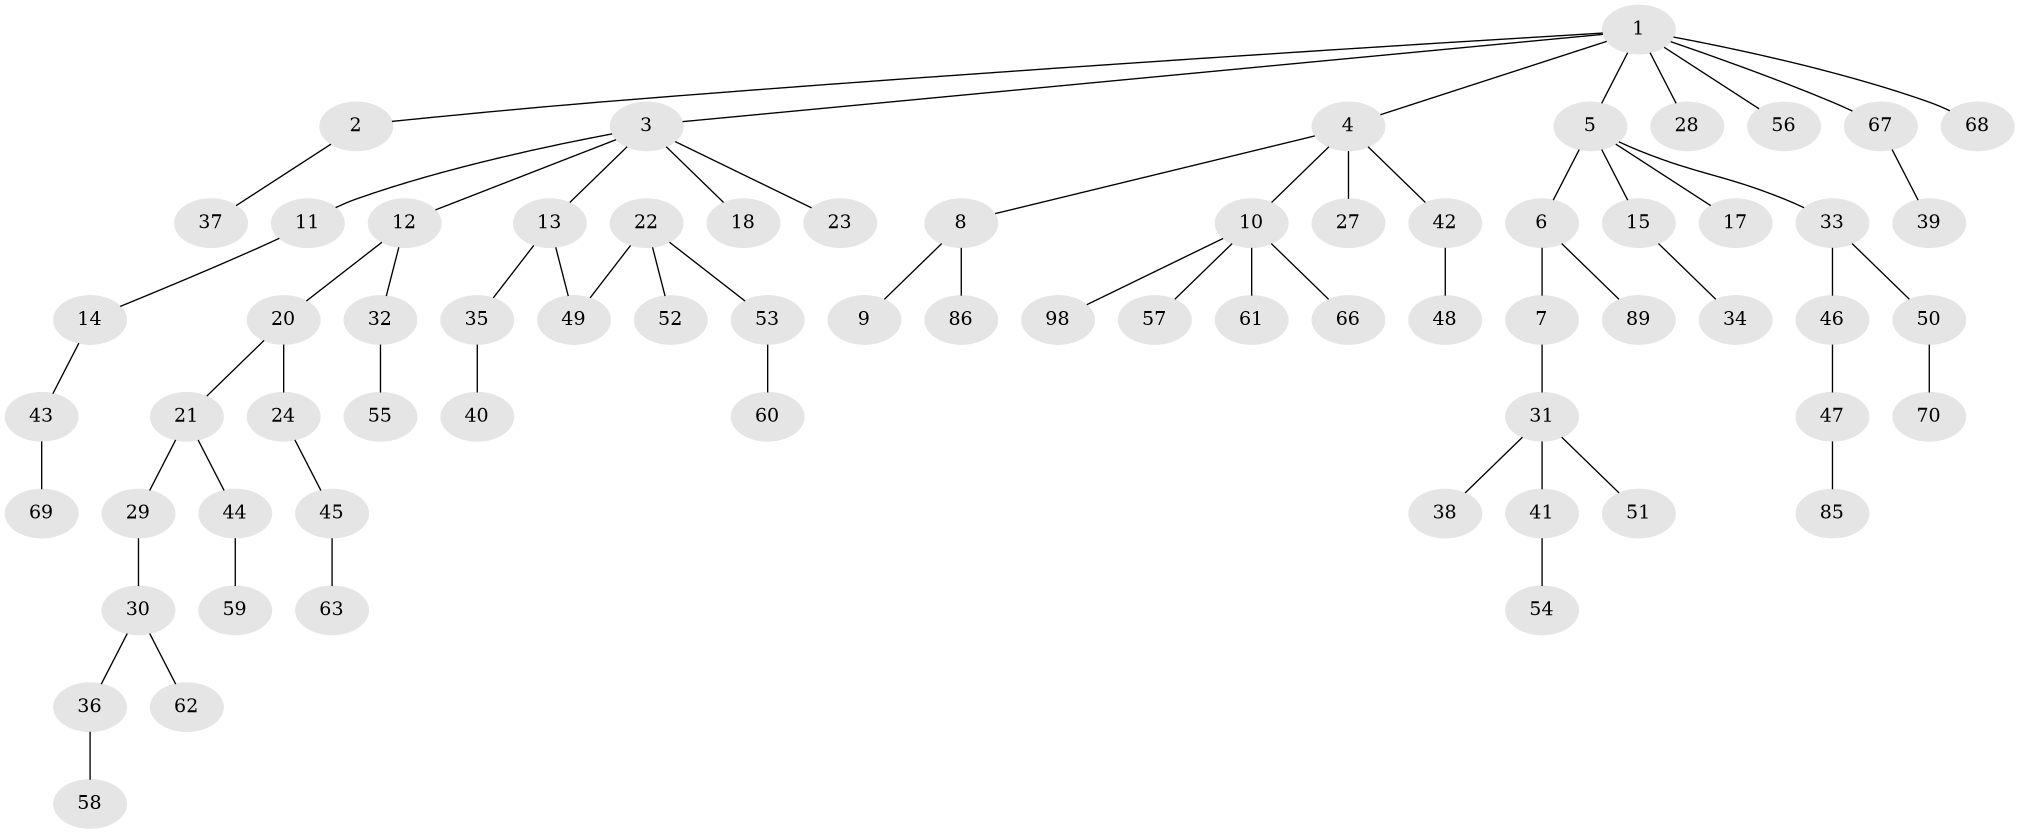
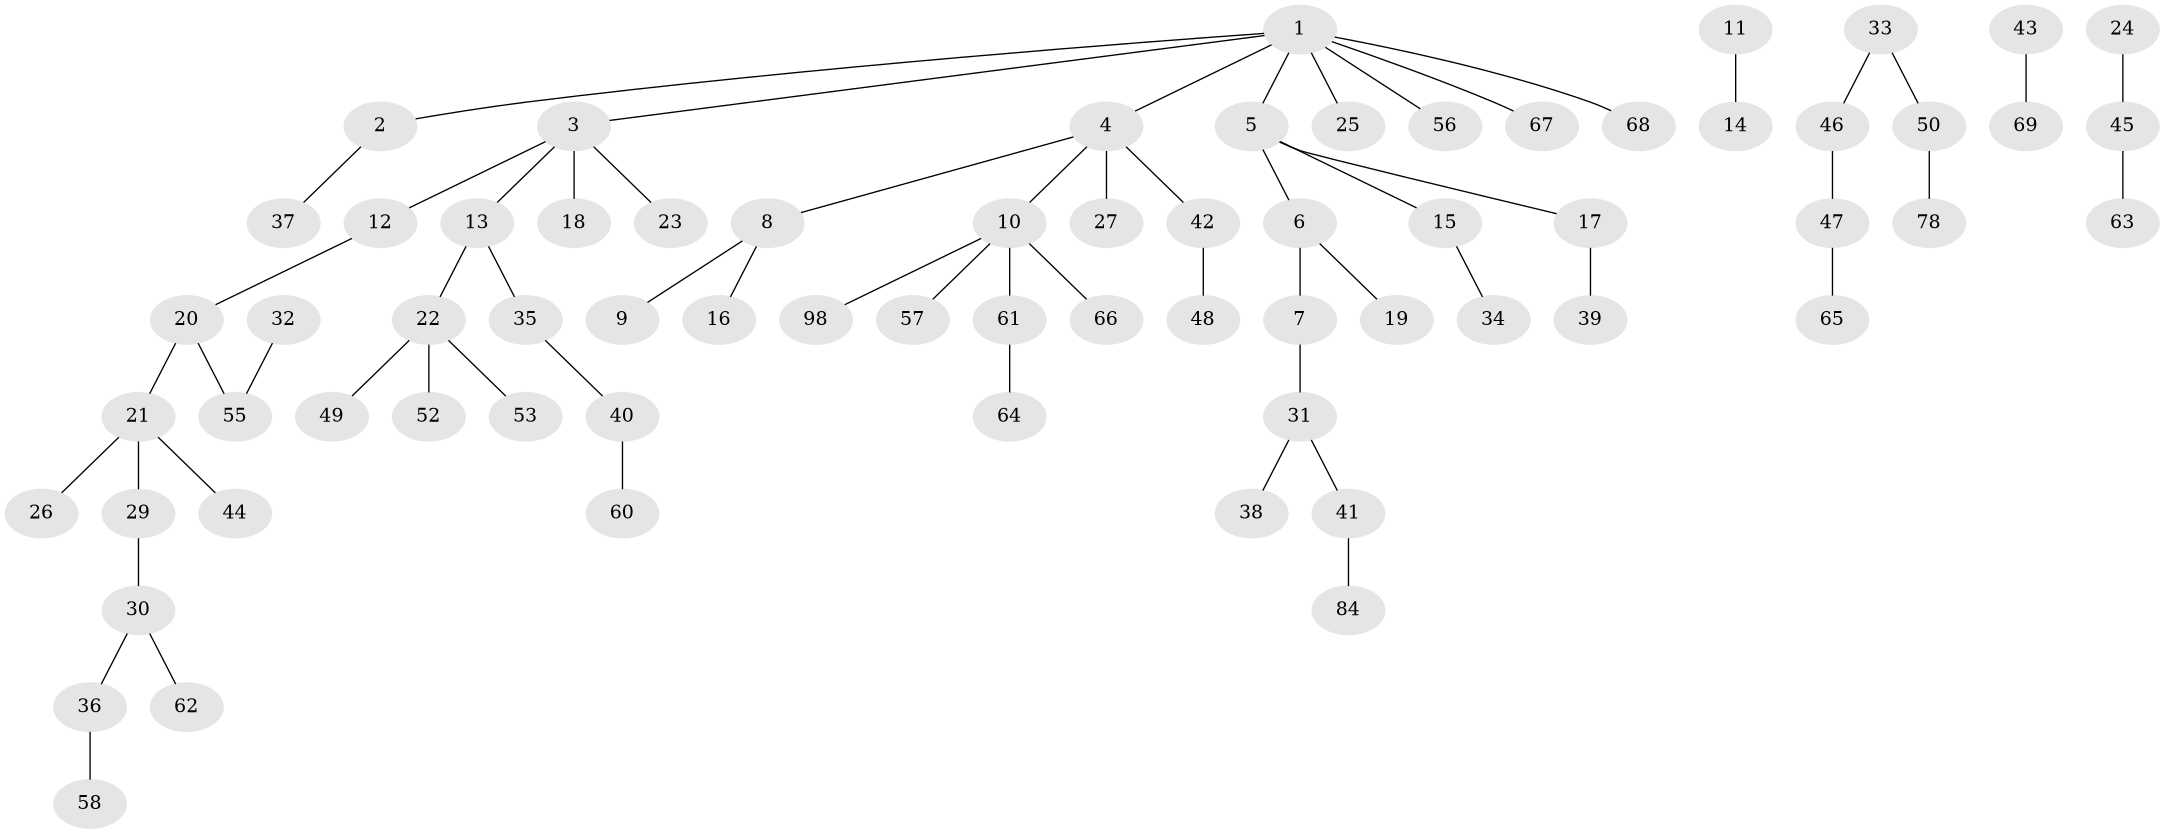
node "28": label "28" -> "25"
edge "3" -- "11": removed
edge "5" -- "33": removed
edge "67" -- "39": now "17" -- "39"
edge "12" -- "32": removed
edge "13" -- "49": now "13" -- "22"
node "86": label "86" -> "16"
node "89": label "89" -> "19"
edge "14" -- "43": removed
edge "20" -- "24": now "20" -- "55"
edge "53" -- "60": now "40" -- "60"
node "64": added
node "70": label "70" -> "78"
node "26": added
node "51": removed
node "85": label "85" -> "65"
node "59": removed
node "54": label "54" -> "84"
